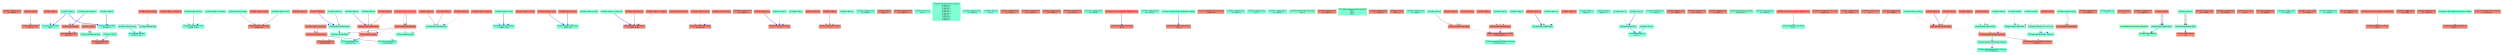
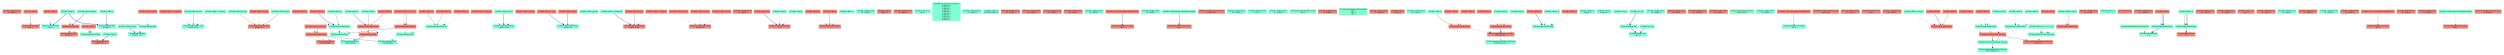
node "VFXValue`1 Float (10) Rate_b": label "VFXValue`1 Float (10) Rate_b" -> "VFXValue`1 Float (10) InvFieldTransform_b"
